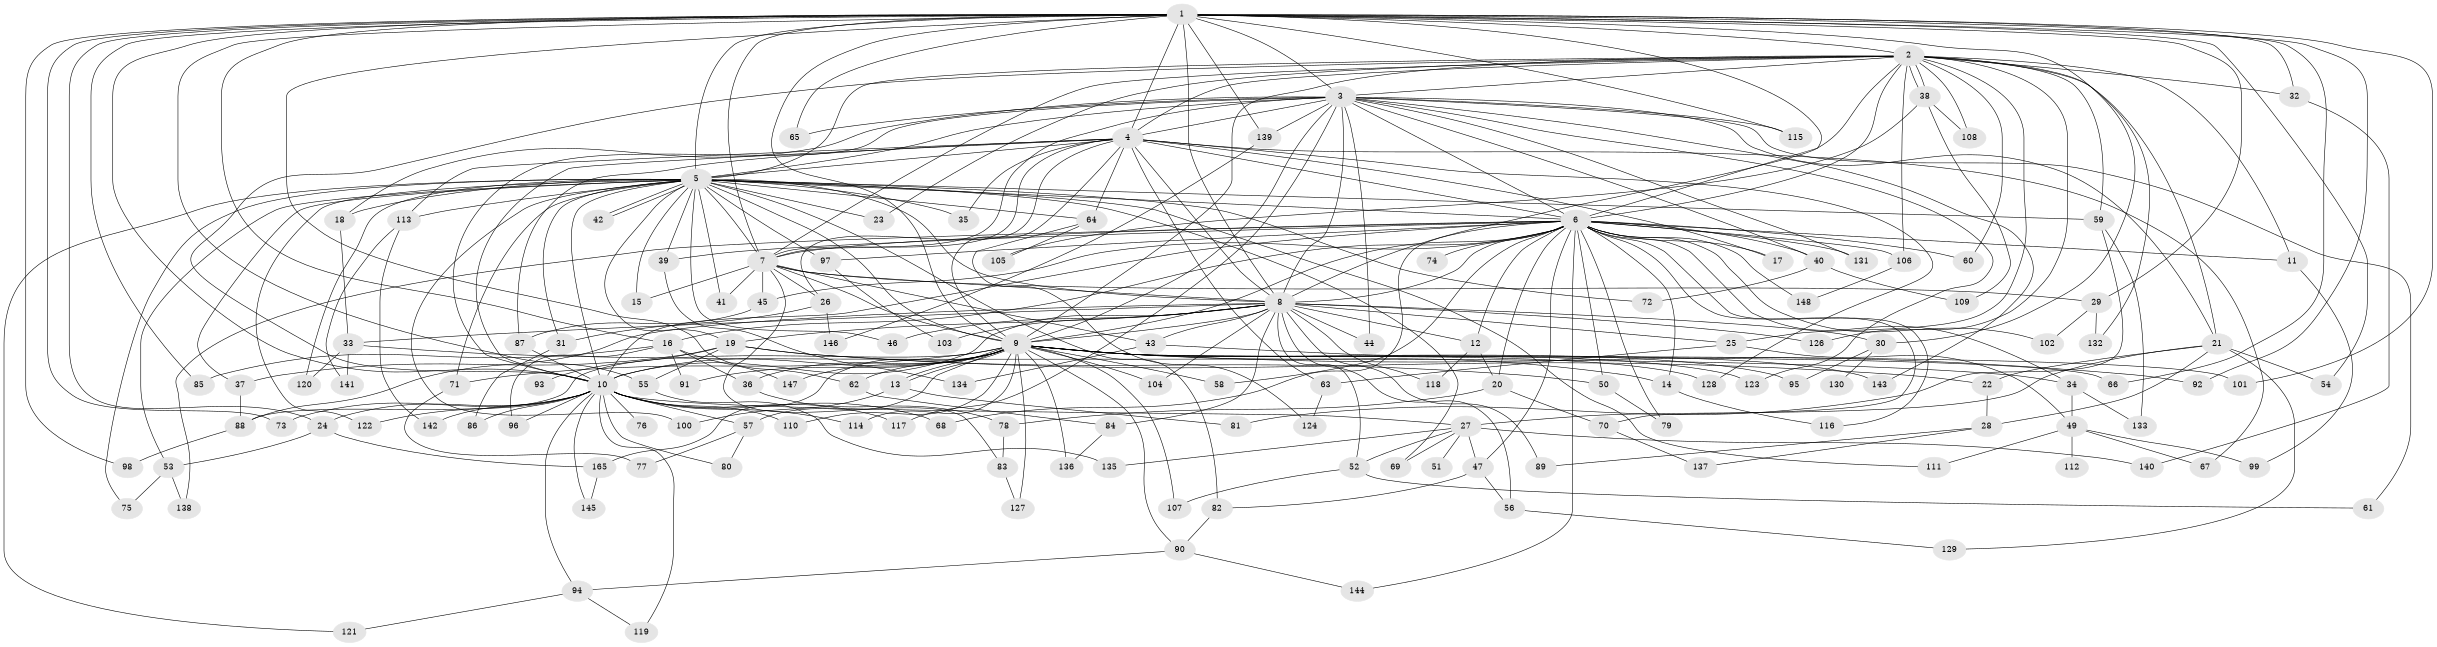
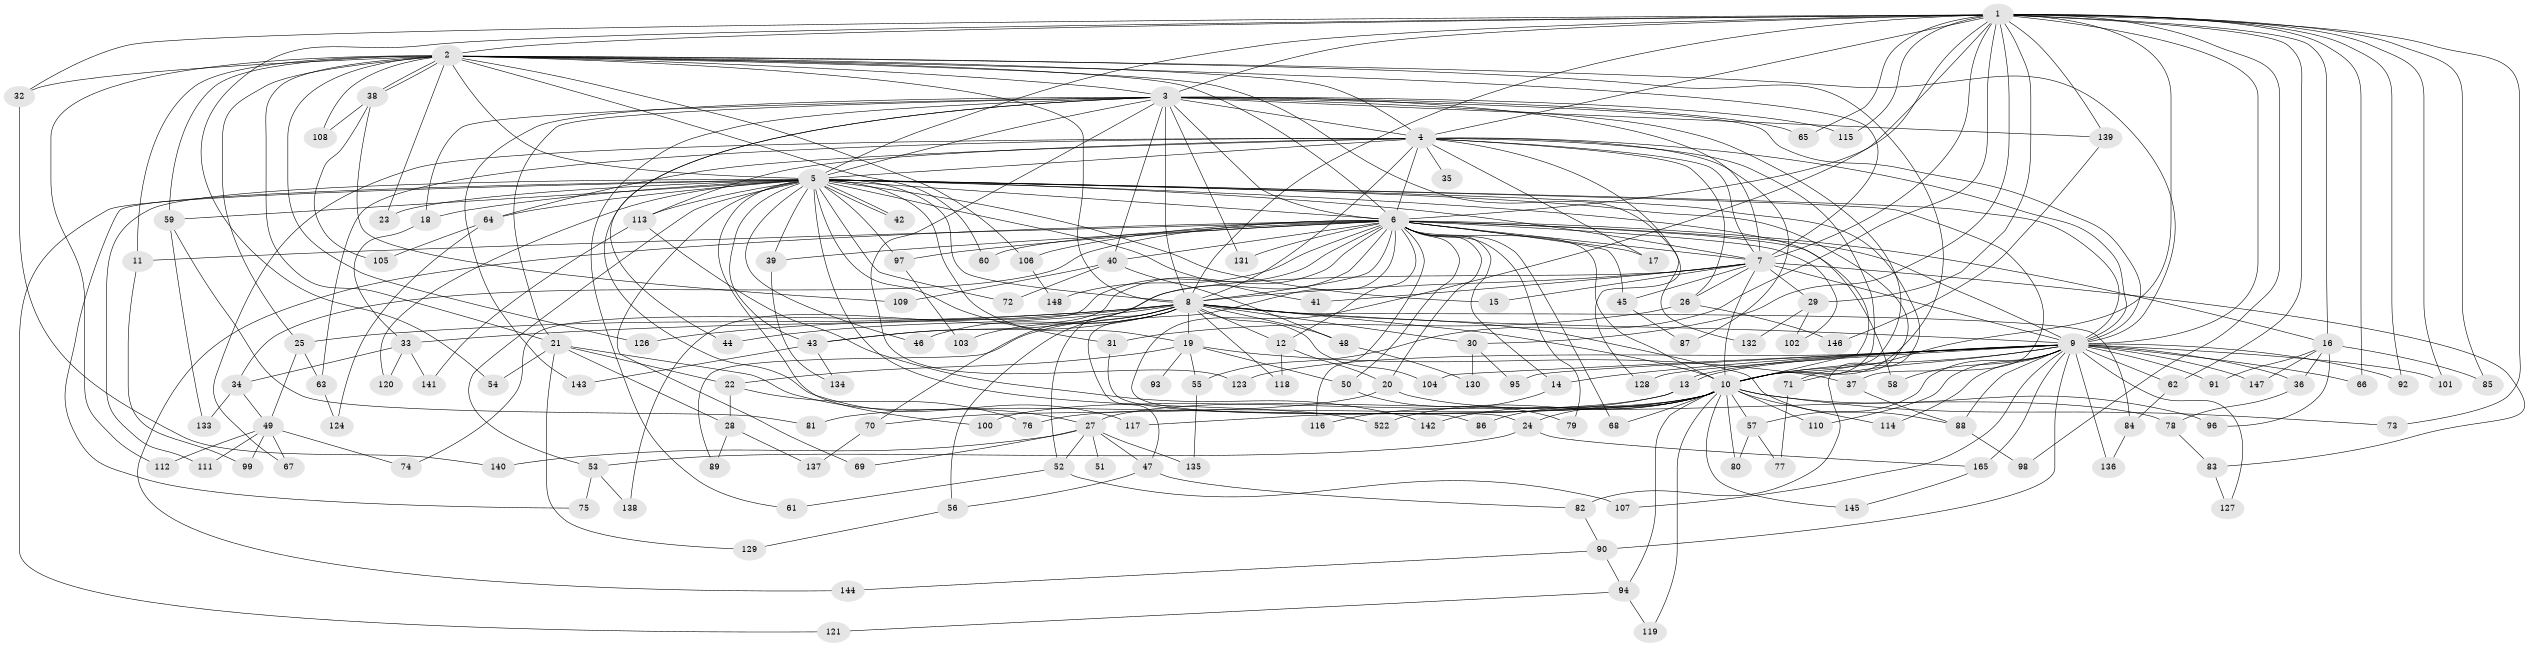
edge "2" -- "112": added
edge "5" -- "35": now "5" -- "43"
node "48": added
edge "87" -- "10": now "7" -- "10"
edge "22" -- "76": added
node "122": label "122" -> "522"
edge "49" -- "74": added
